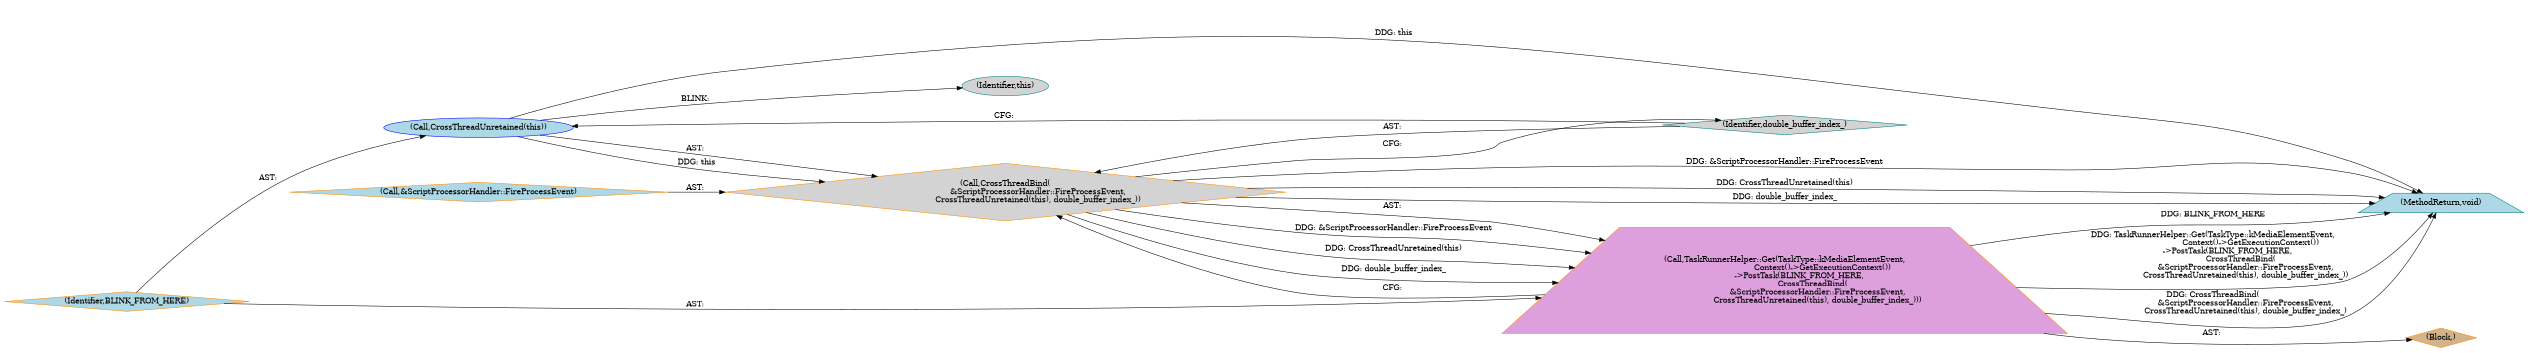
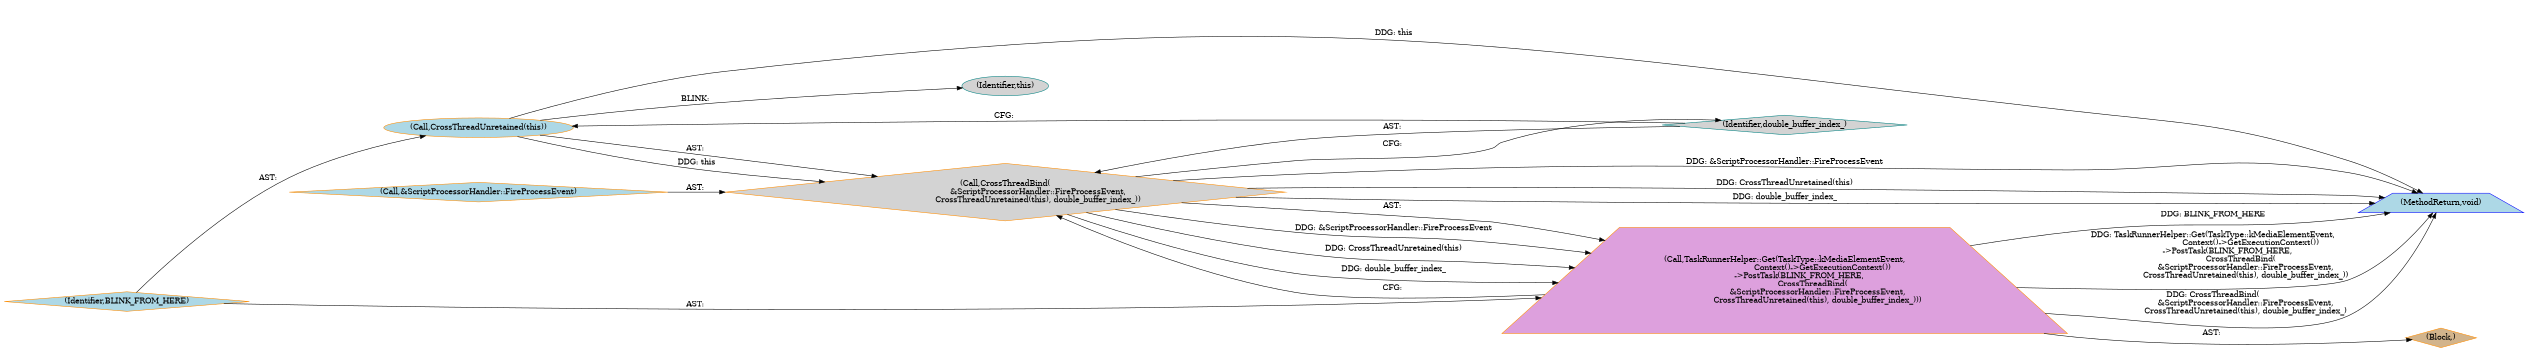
node "(Call,CrossThreadUnretained(this))": color blue -> darkorange
node "(MethodReturn,void)": color teal -> blue
